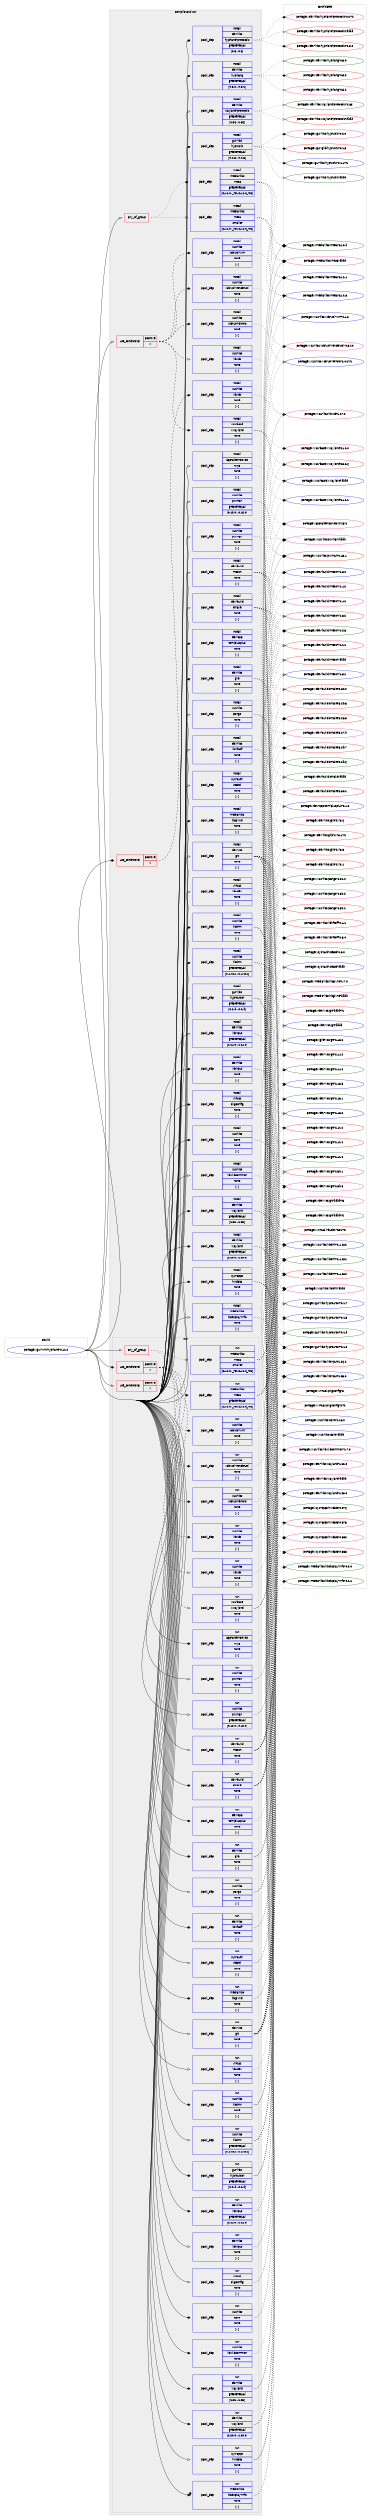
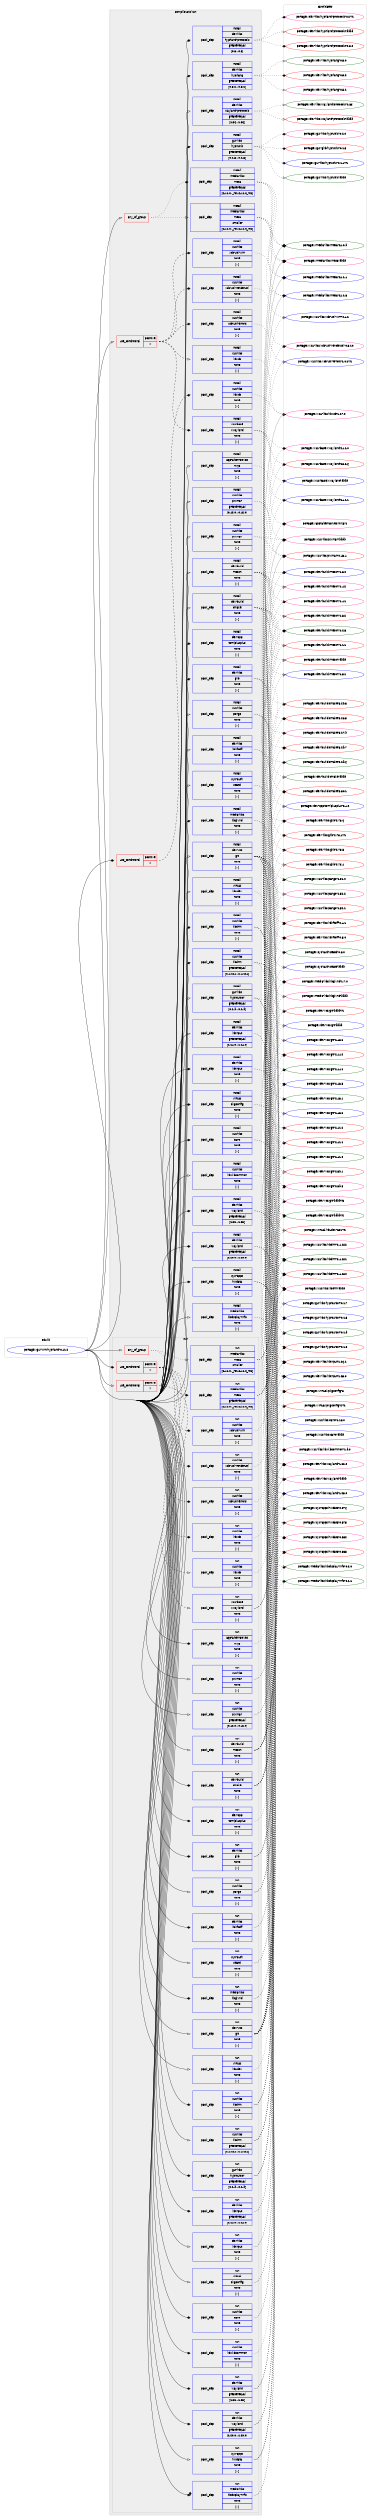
node "portage://dev-build/cmake-3.30.0": removed
node "portage://glib-vcs/git-2.45.2": label "portage://glib-vcs/git-2.45.2" -> "portage://dev-vcs/git-2.45.2"
node "portage://x11-libs/libdrm-2.4.122": color blue -> deeppink
node "portage://x11-libs/libxkbcommon-1.7.0": label "portage://x11-libs/libxkbcommon-1.7.0" -> "portage://x11-libs/libxkbcommon-1.9.0"
